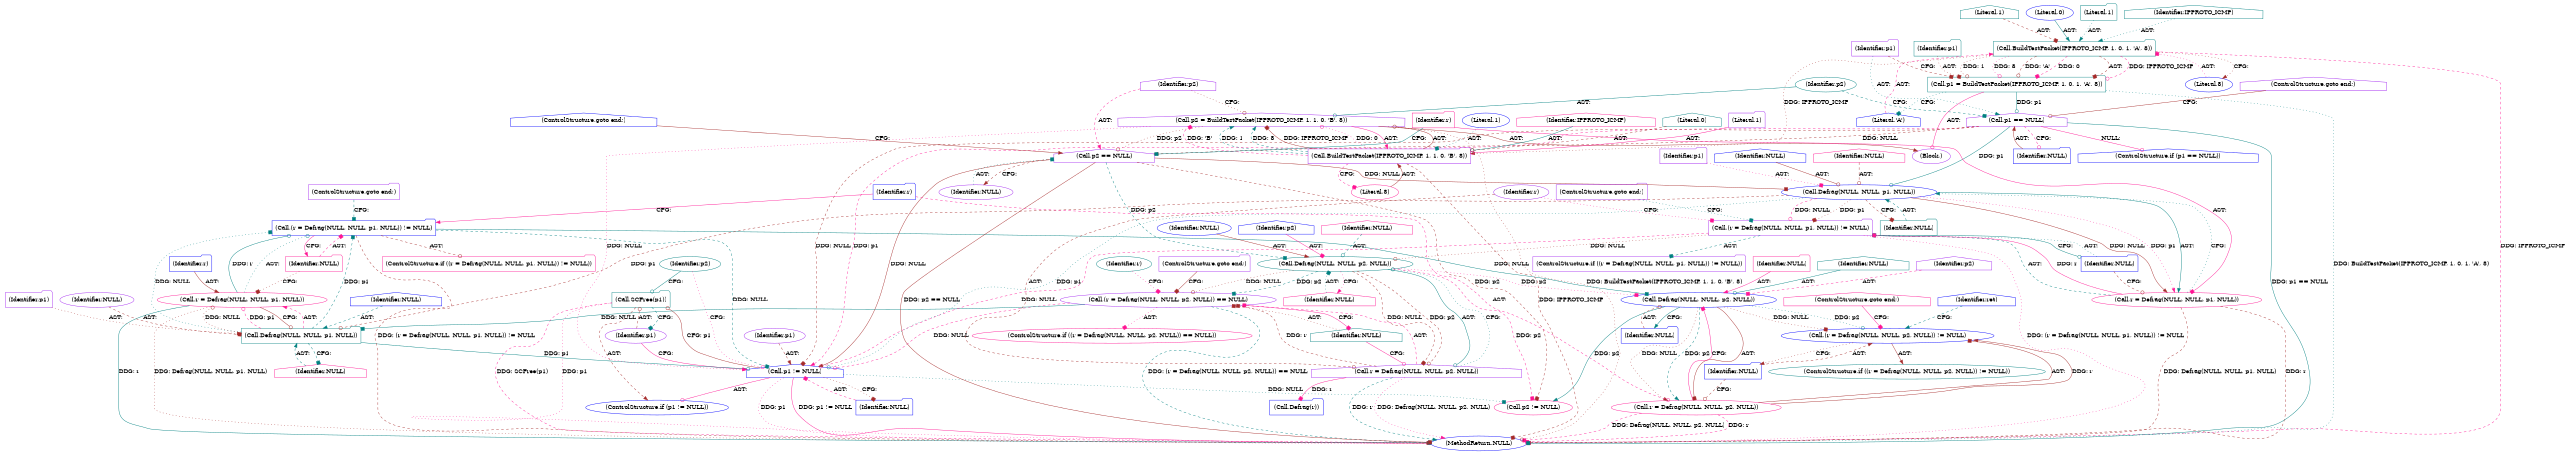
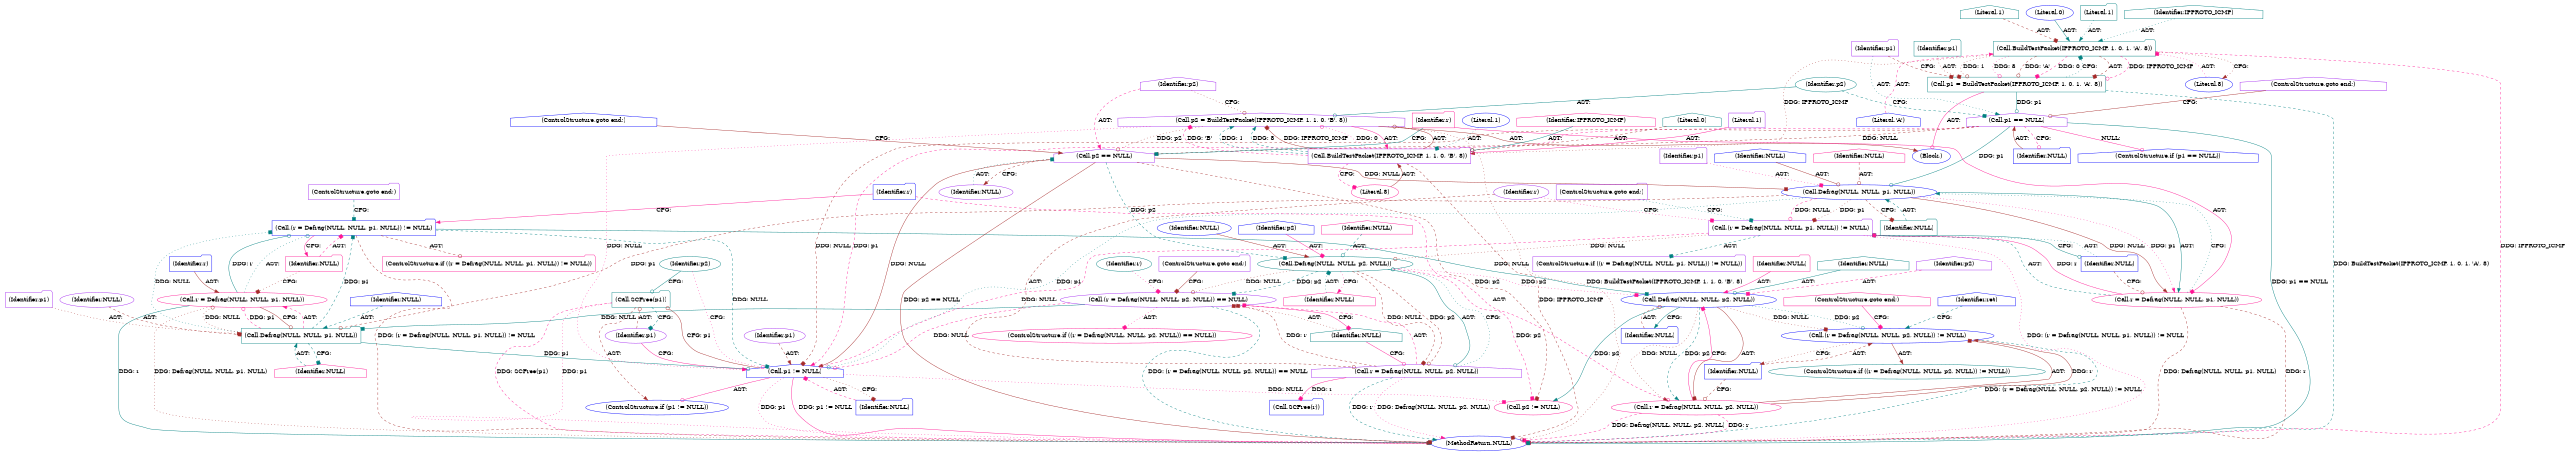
edge "(Call,p1 = BuildTestPacket(IPPROTO_ICMP, 1, 0, 1, 'A', 8))" -> "(Literal,'A')": now "(Call,p1 = BuildTestPacket(IPPROTO_ICMP, 1, 0, 1, 'A', 8))" -> "(Call,BuildTestPacket(IPPROTO_ICMP, 1, 0, 1, 'A', 8))"
node "(Block,)": color purple -> blue
edge "(Call,p1 != NULL)" -> "(Call,p2 != NULL)": color teal -> deeppink
node "(Call,Defrag(r))": label "(Call,Defrag(r))" -> "(Call,SCFree(r))"
edge "(Call,(r = Defrag(NULL, NULL, p2, NULL)) != NULL)" -> "(MethodReturn,NULL)": added, label "DDG: (r = Defrag(NULL, NULL, p2, NULL)) != NULL"
edge "(Call,p1 = BuildTestPacket(IPPROTO_ICMP, 1, 0, 1, 'A', 8))" -> "(MethodReturn,NULL)": style dotted -> dashed
